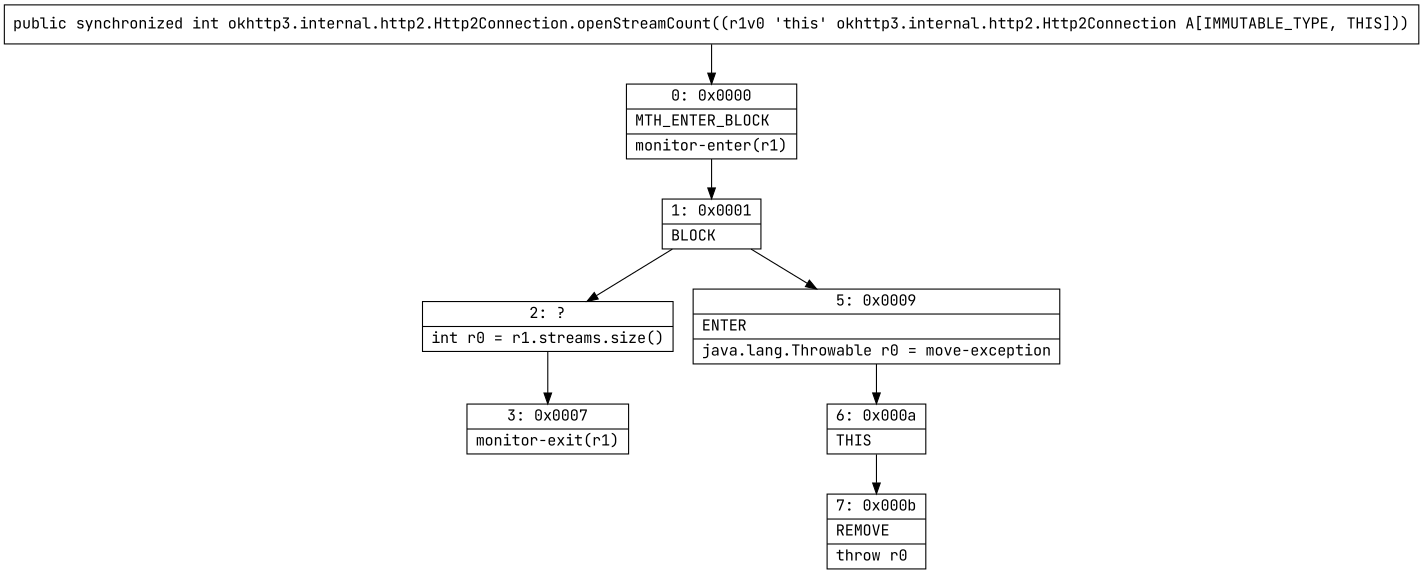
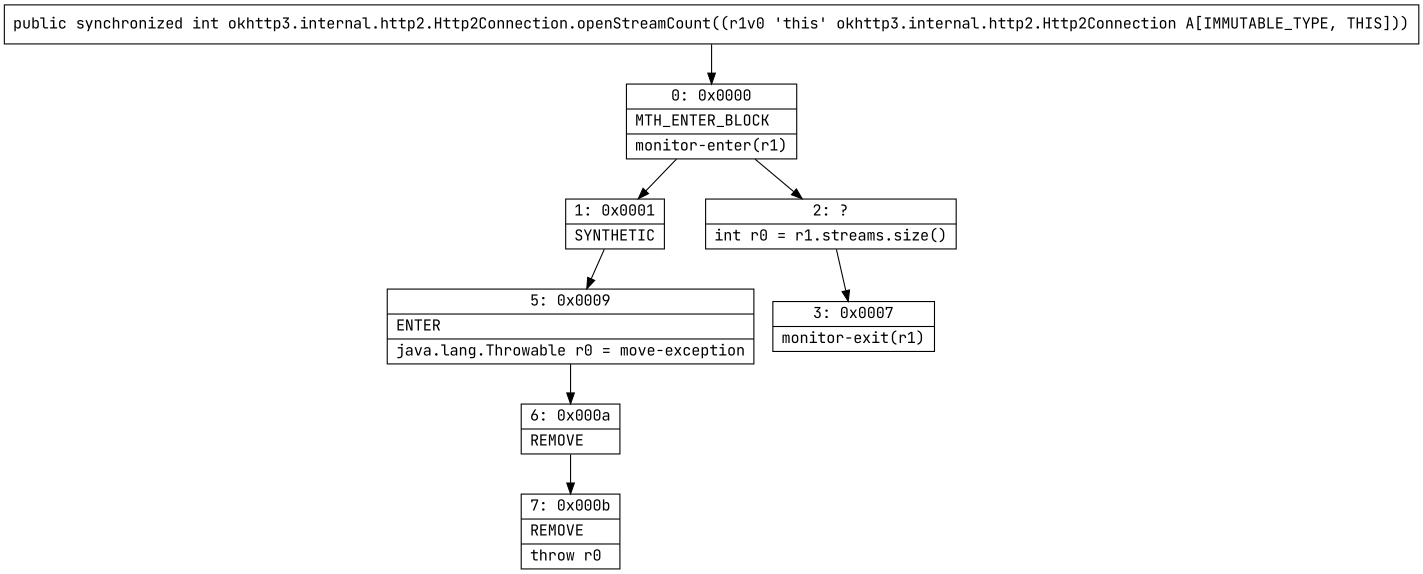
node "1: 0x0001": text "BLOCK" -> "SYNTHETIC"
edge "1: 0x0001" -> "2: ?": now "0: 0x0000" -> "2: ?"
node "6: 0x000a": text "THIS" -> "REMOVE"
